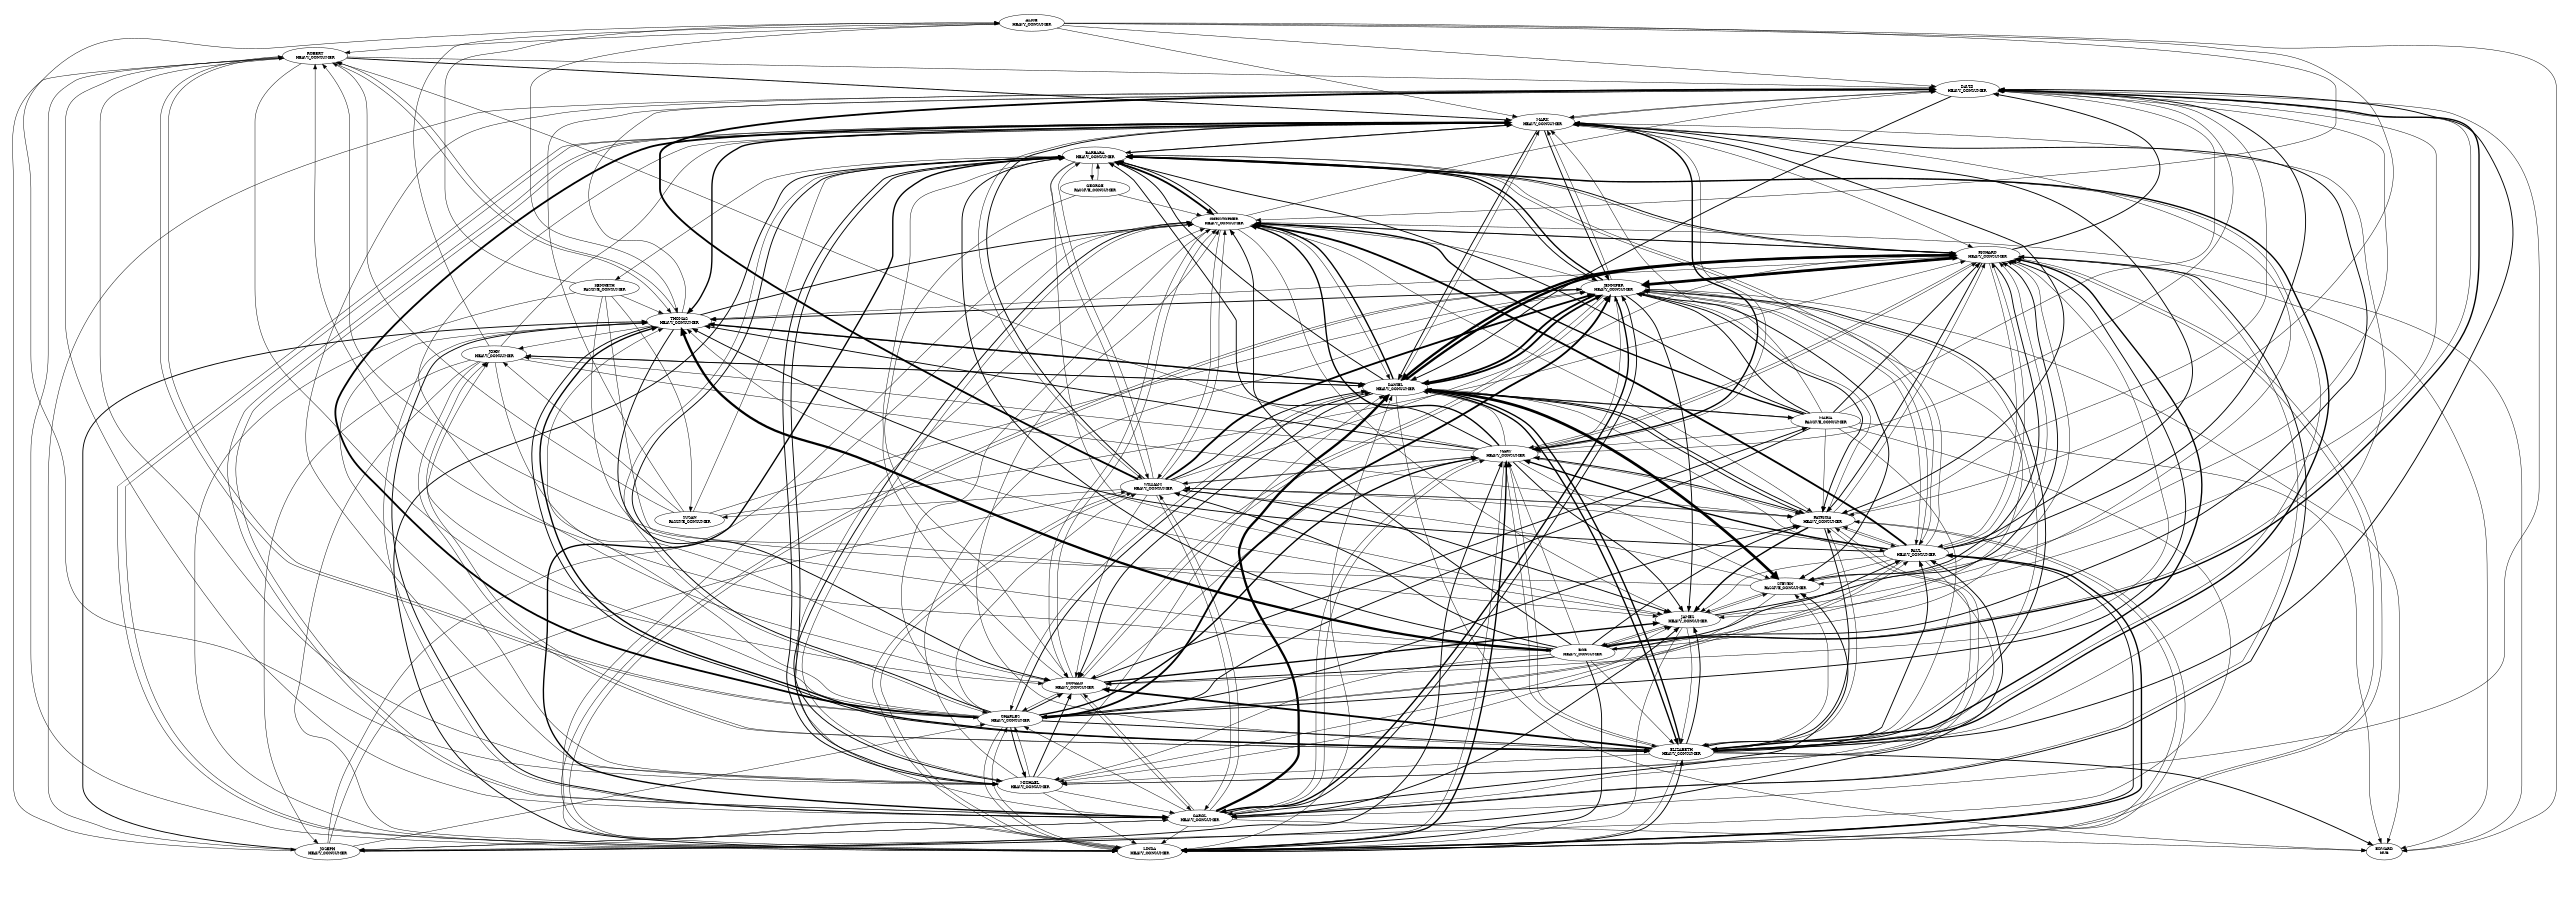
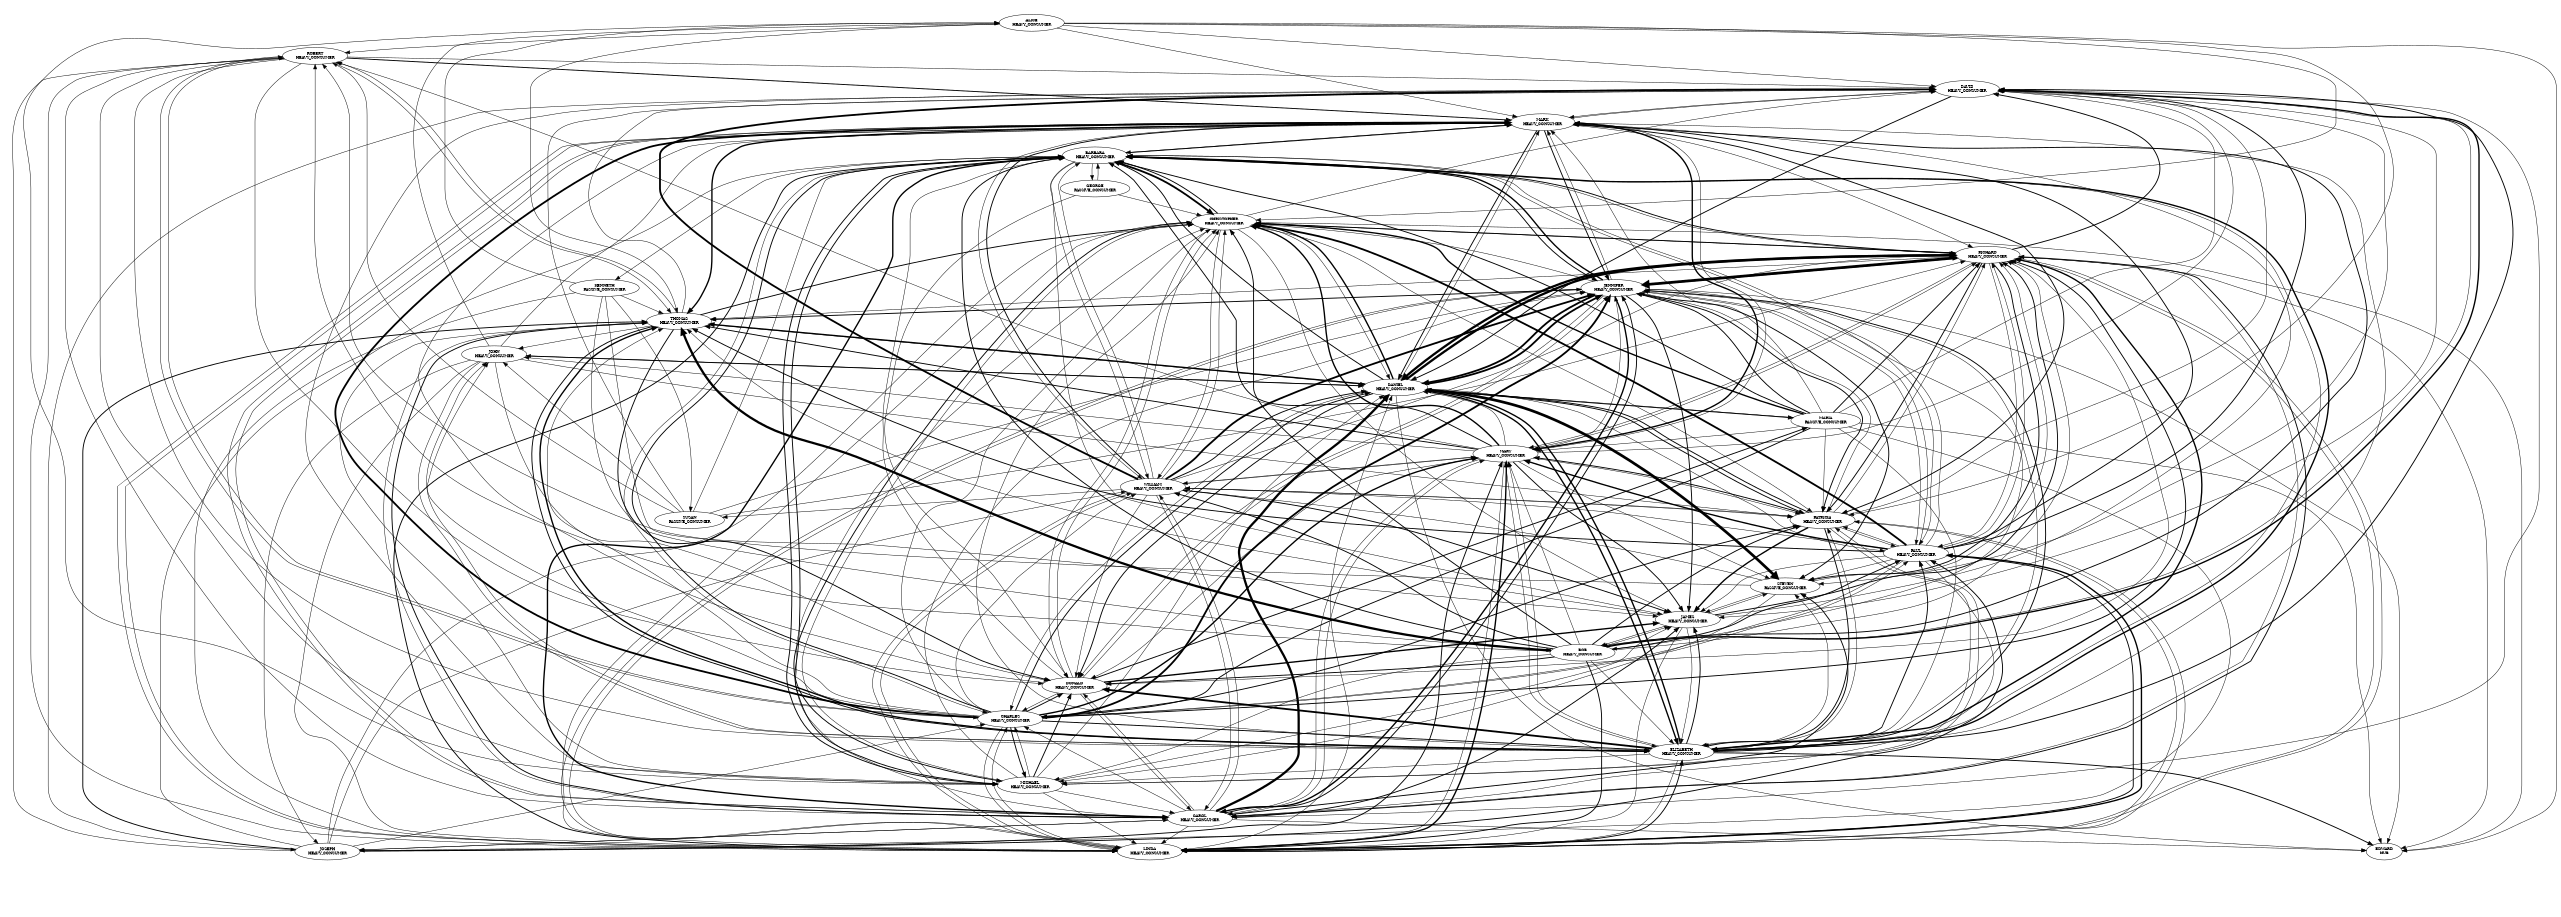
edge "JOSEPH HEAVY_CONSUMER" -> "BARBARA HEAVY_CONSUMER": added
edge "ROBERT HEAVY_CONSUMER" -> "ELIZABETH HEAVY_CONSUMER": added
